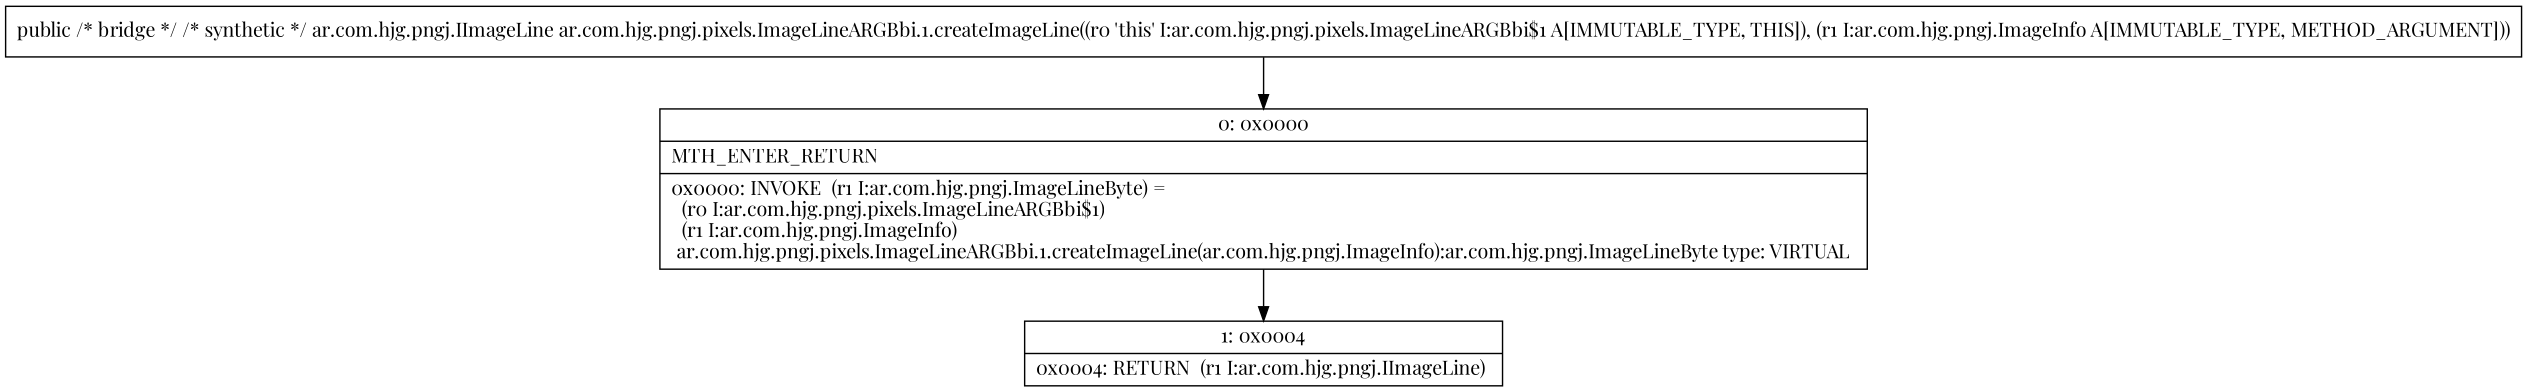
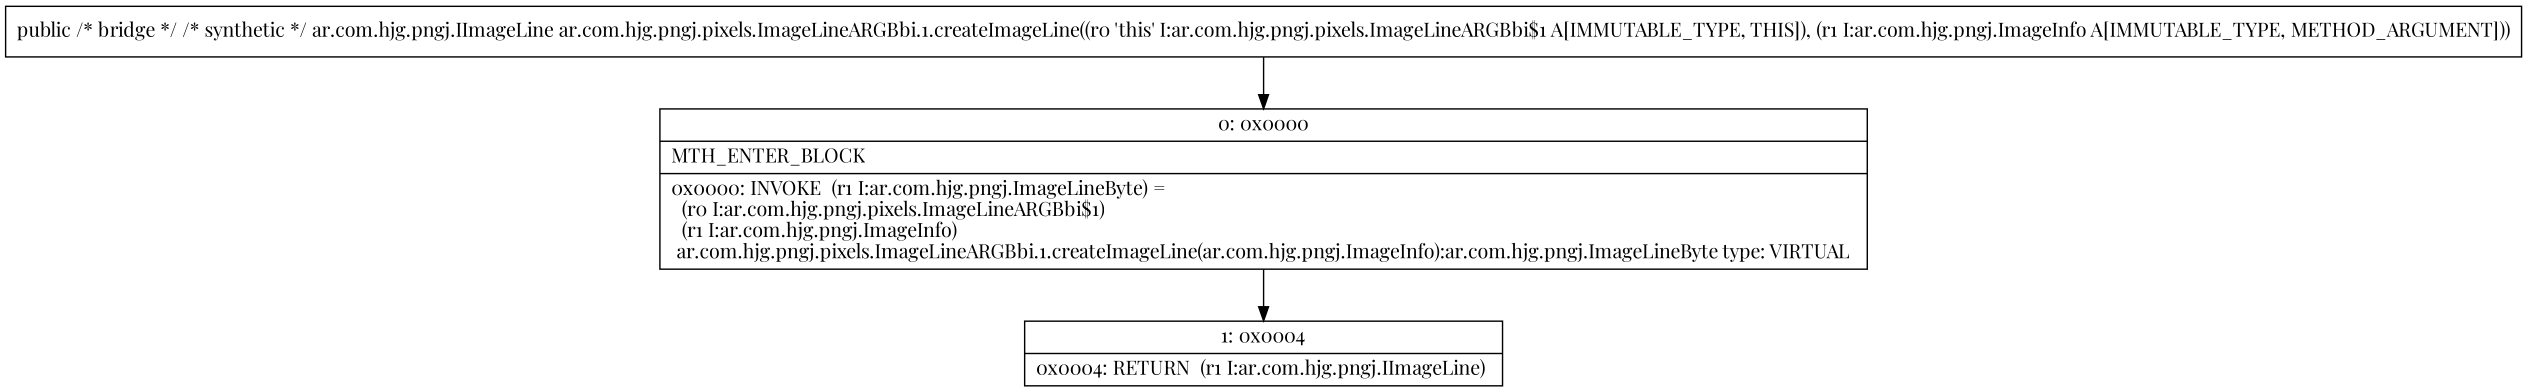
node "0: 0x0000": text "MTH_ENTER_RETURN" -> "MTH_ENTER_BLOCK"
